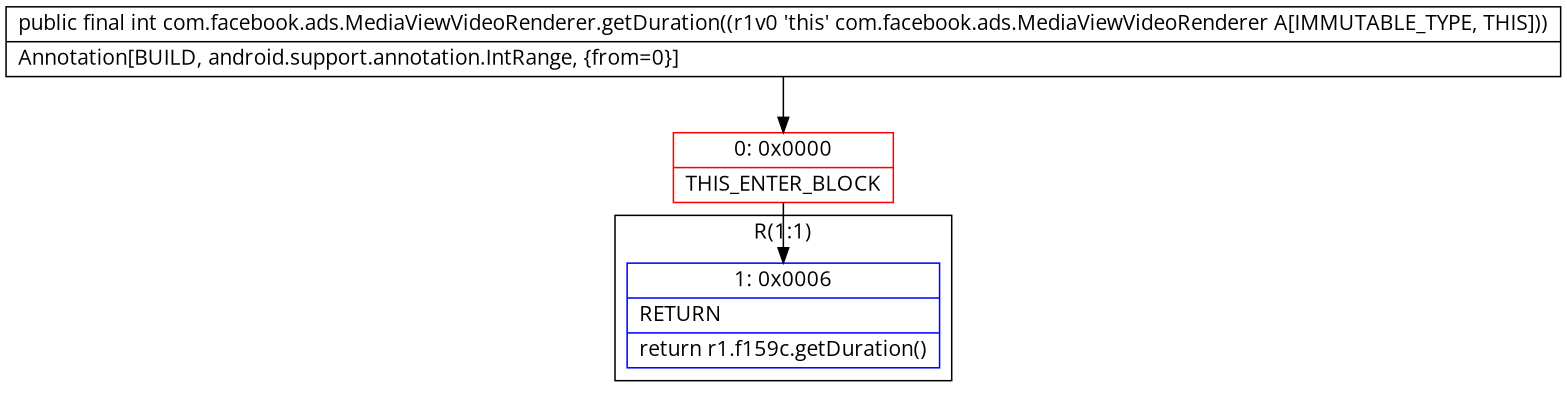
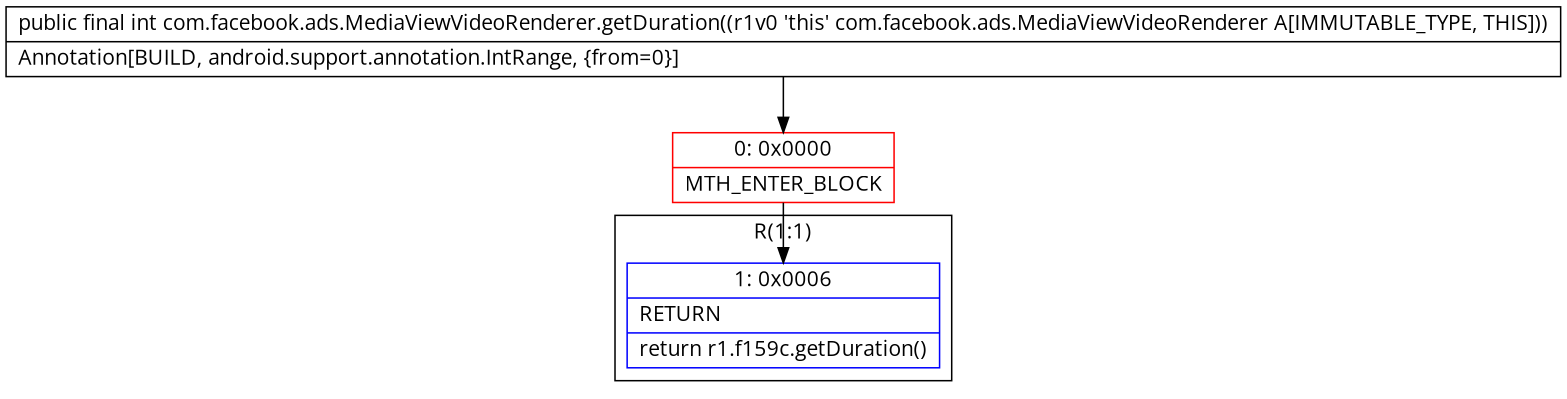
node "0: 0x0000": text "THIS_ENTER_BLOCK" -> "MTH_ENTER_BLOCK"
